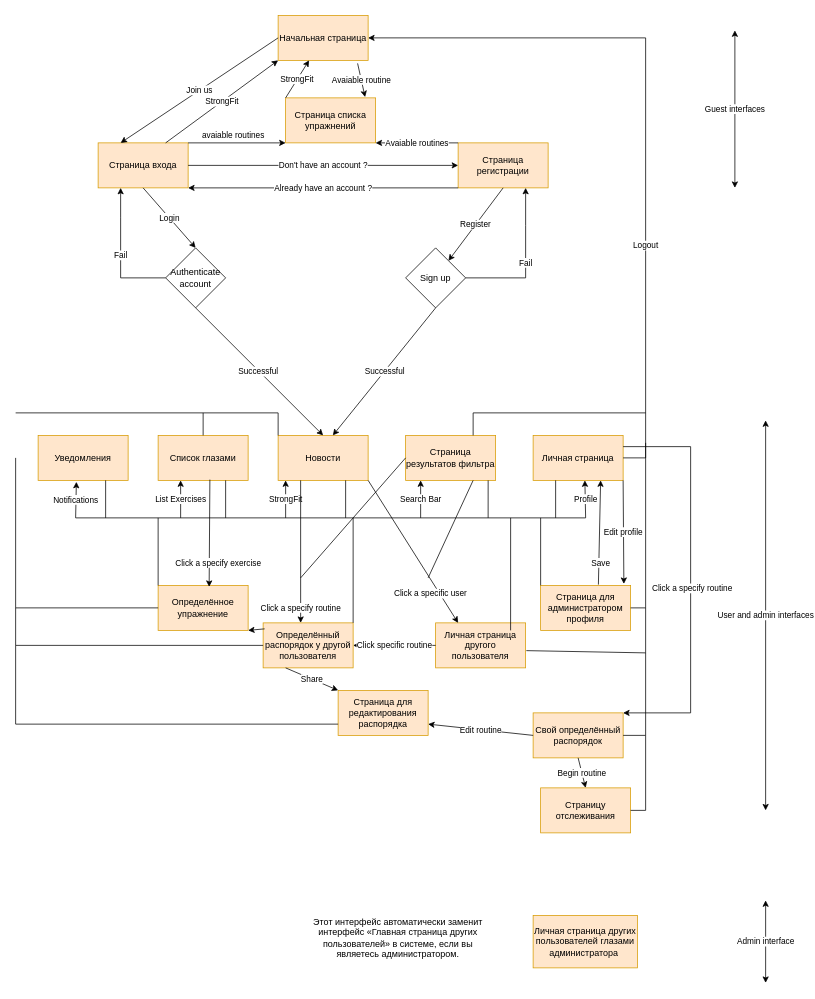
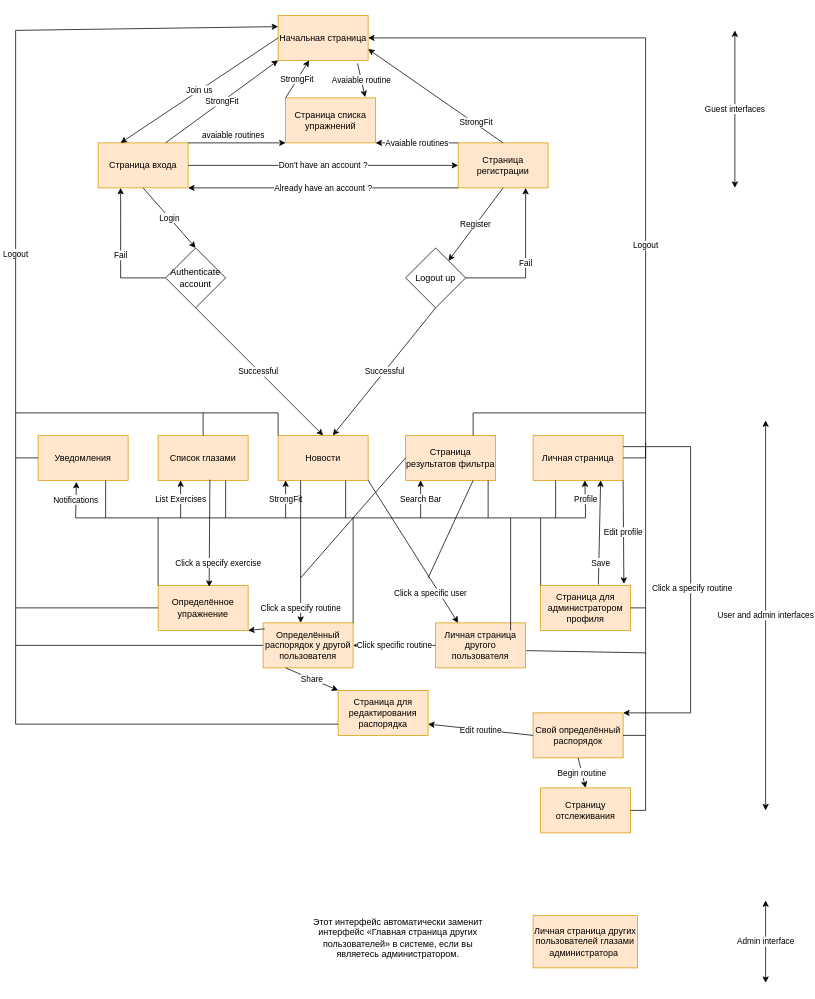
edge "Страница регистрации" -> "Начальная страница": added, label "StrongFit"
edge "Уведомления" -> "Начальная страница": added, label "Logout"
node "Sign up": label "Sign up" -> "Logout up"
